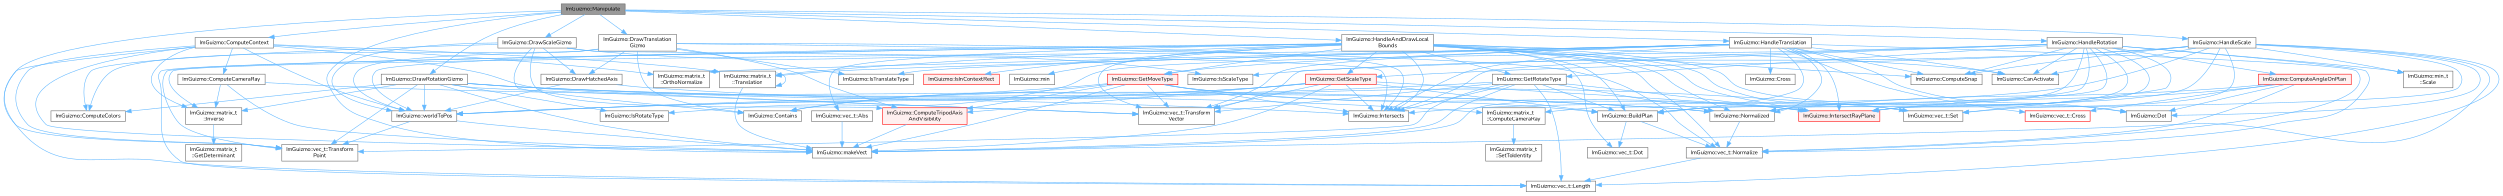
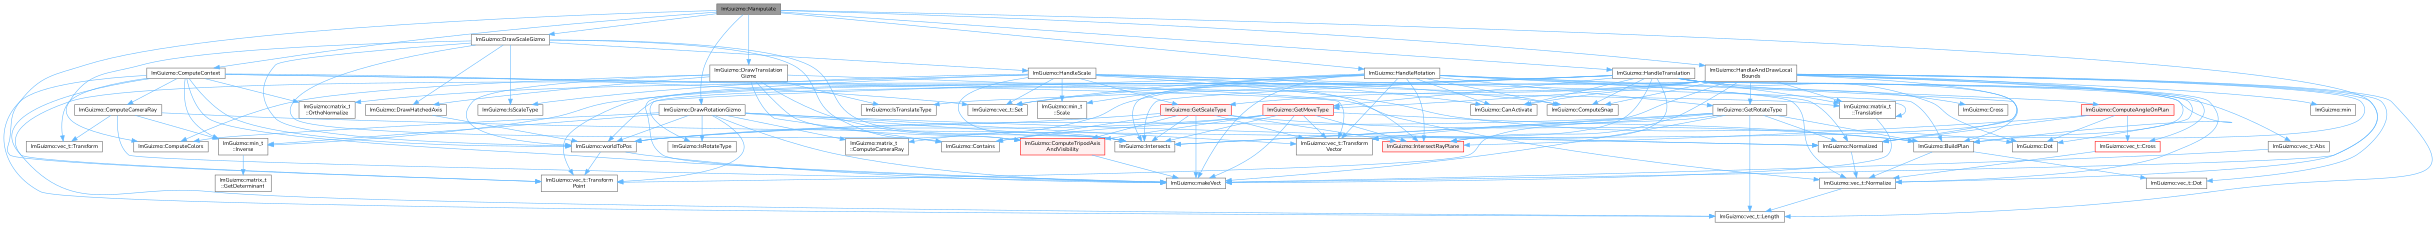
edge "ImGuizmo::Manipulate" -> "ImGuizmo::HandleScale": now "ImGuizmo::DrawScaleGizmo" -> "ImGuizmo::HandleScale"
node "ImGuizmo::IsInContextRect": removed
edge "ImGuizmo::DrawHatchedAxis" -> "ImGuizmo::vec_t::Set": now "ImGuizmo::ComputeContext" -> "ImGuizmo::vec_t::Set"
edge "ImGuizmo::GetRotateType" -> "ImGuizmo::IntersectRayPlane": removed
node "ImGuizmo::matrix_t ::Inverse": label "ImGuizmo::matrix_t ::Inverse" -> "ImGuizmo::min_t ::Inverse"
edge "ImGuizmo::ComputeAngleOnPlan" -> "ImGuizmo::vec_t::Normalize": now "ImGuizmo::vec_t::Cross" -> "ImGuizmo::vec_t::Normalize"
node "ImGuizmo::vec_t::Transform": added
node "ImGuizmo::matrix_t ::SetToIdentity": removed
